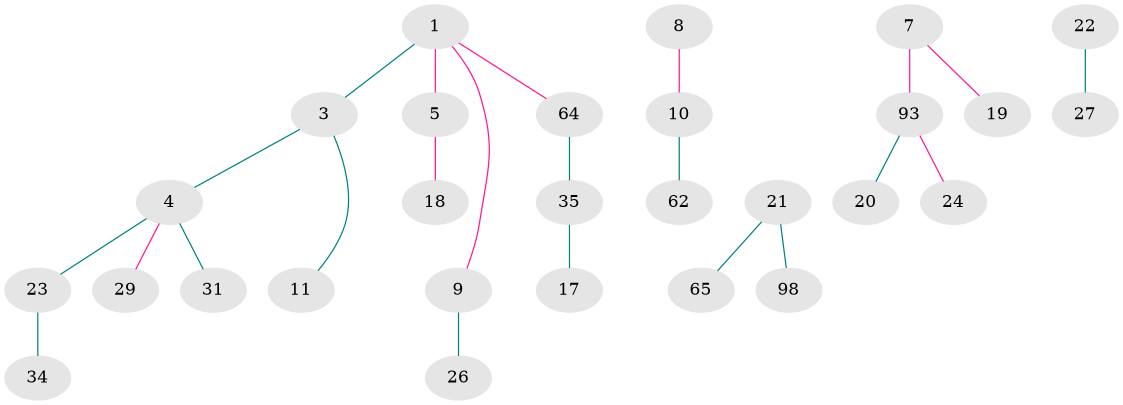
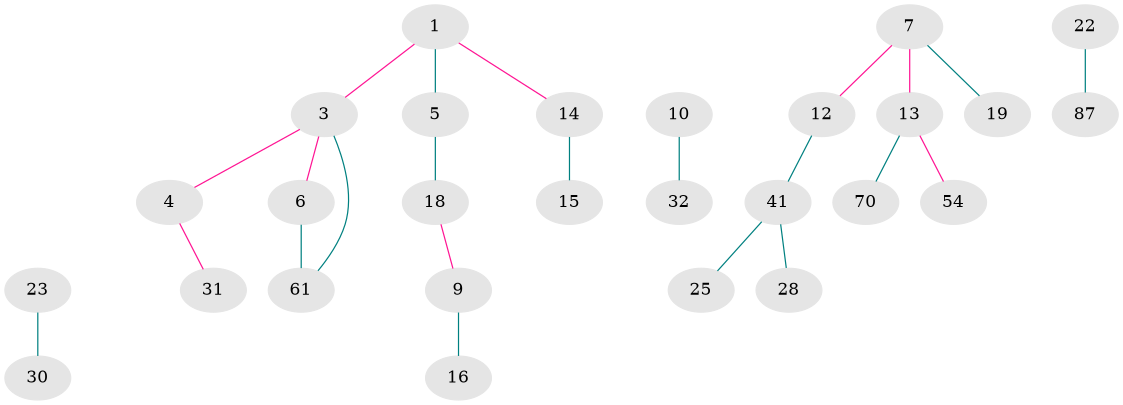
node "8": removed
edge "1" -- "3": color teal -> deeppink
edge "1" -- "5": color deeppink -> teal
edge "7" -- "19": color deeppink -> teal
node "64": label "64" -> "14"
node "12": added
node "93": label "93" -> "13"
node "27": label "27" -> "87"
edge "1" -- "9": now "18" -- "9"
edge "3" -- "4": color teal -> deeppink
edge "5" -- "18": color deeppink -> teal
node "6": added
node "35": label "35" -> "15"
node "62": label "62" -> "32"
node "21": label "21" -> "41"
node "20": label "20" -> "70"
node "24": label "24" -> "54"
edge "4" -- "23": removed
edge "4" -- "31": color teal -> deeppink
node "29": removed
node "11": label "11" -> "61"
node "17": removed
node "65": label "65" -> "25"
node "98": label "98" -> "28"
node "34": label "34" -> "30"
node "26": label "26" -> "16"
